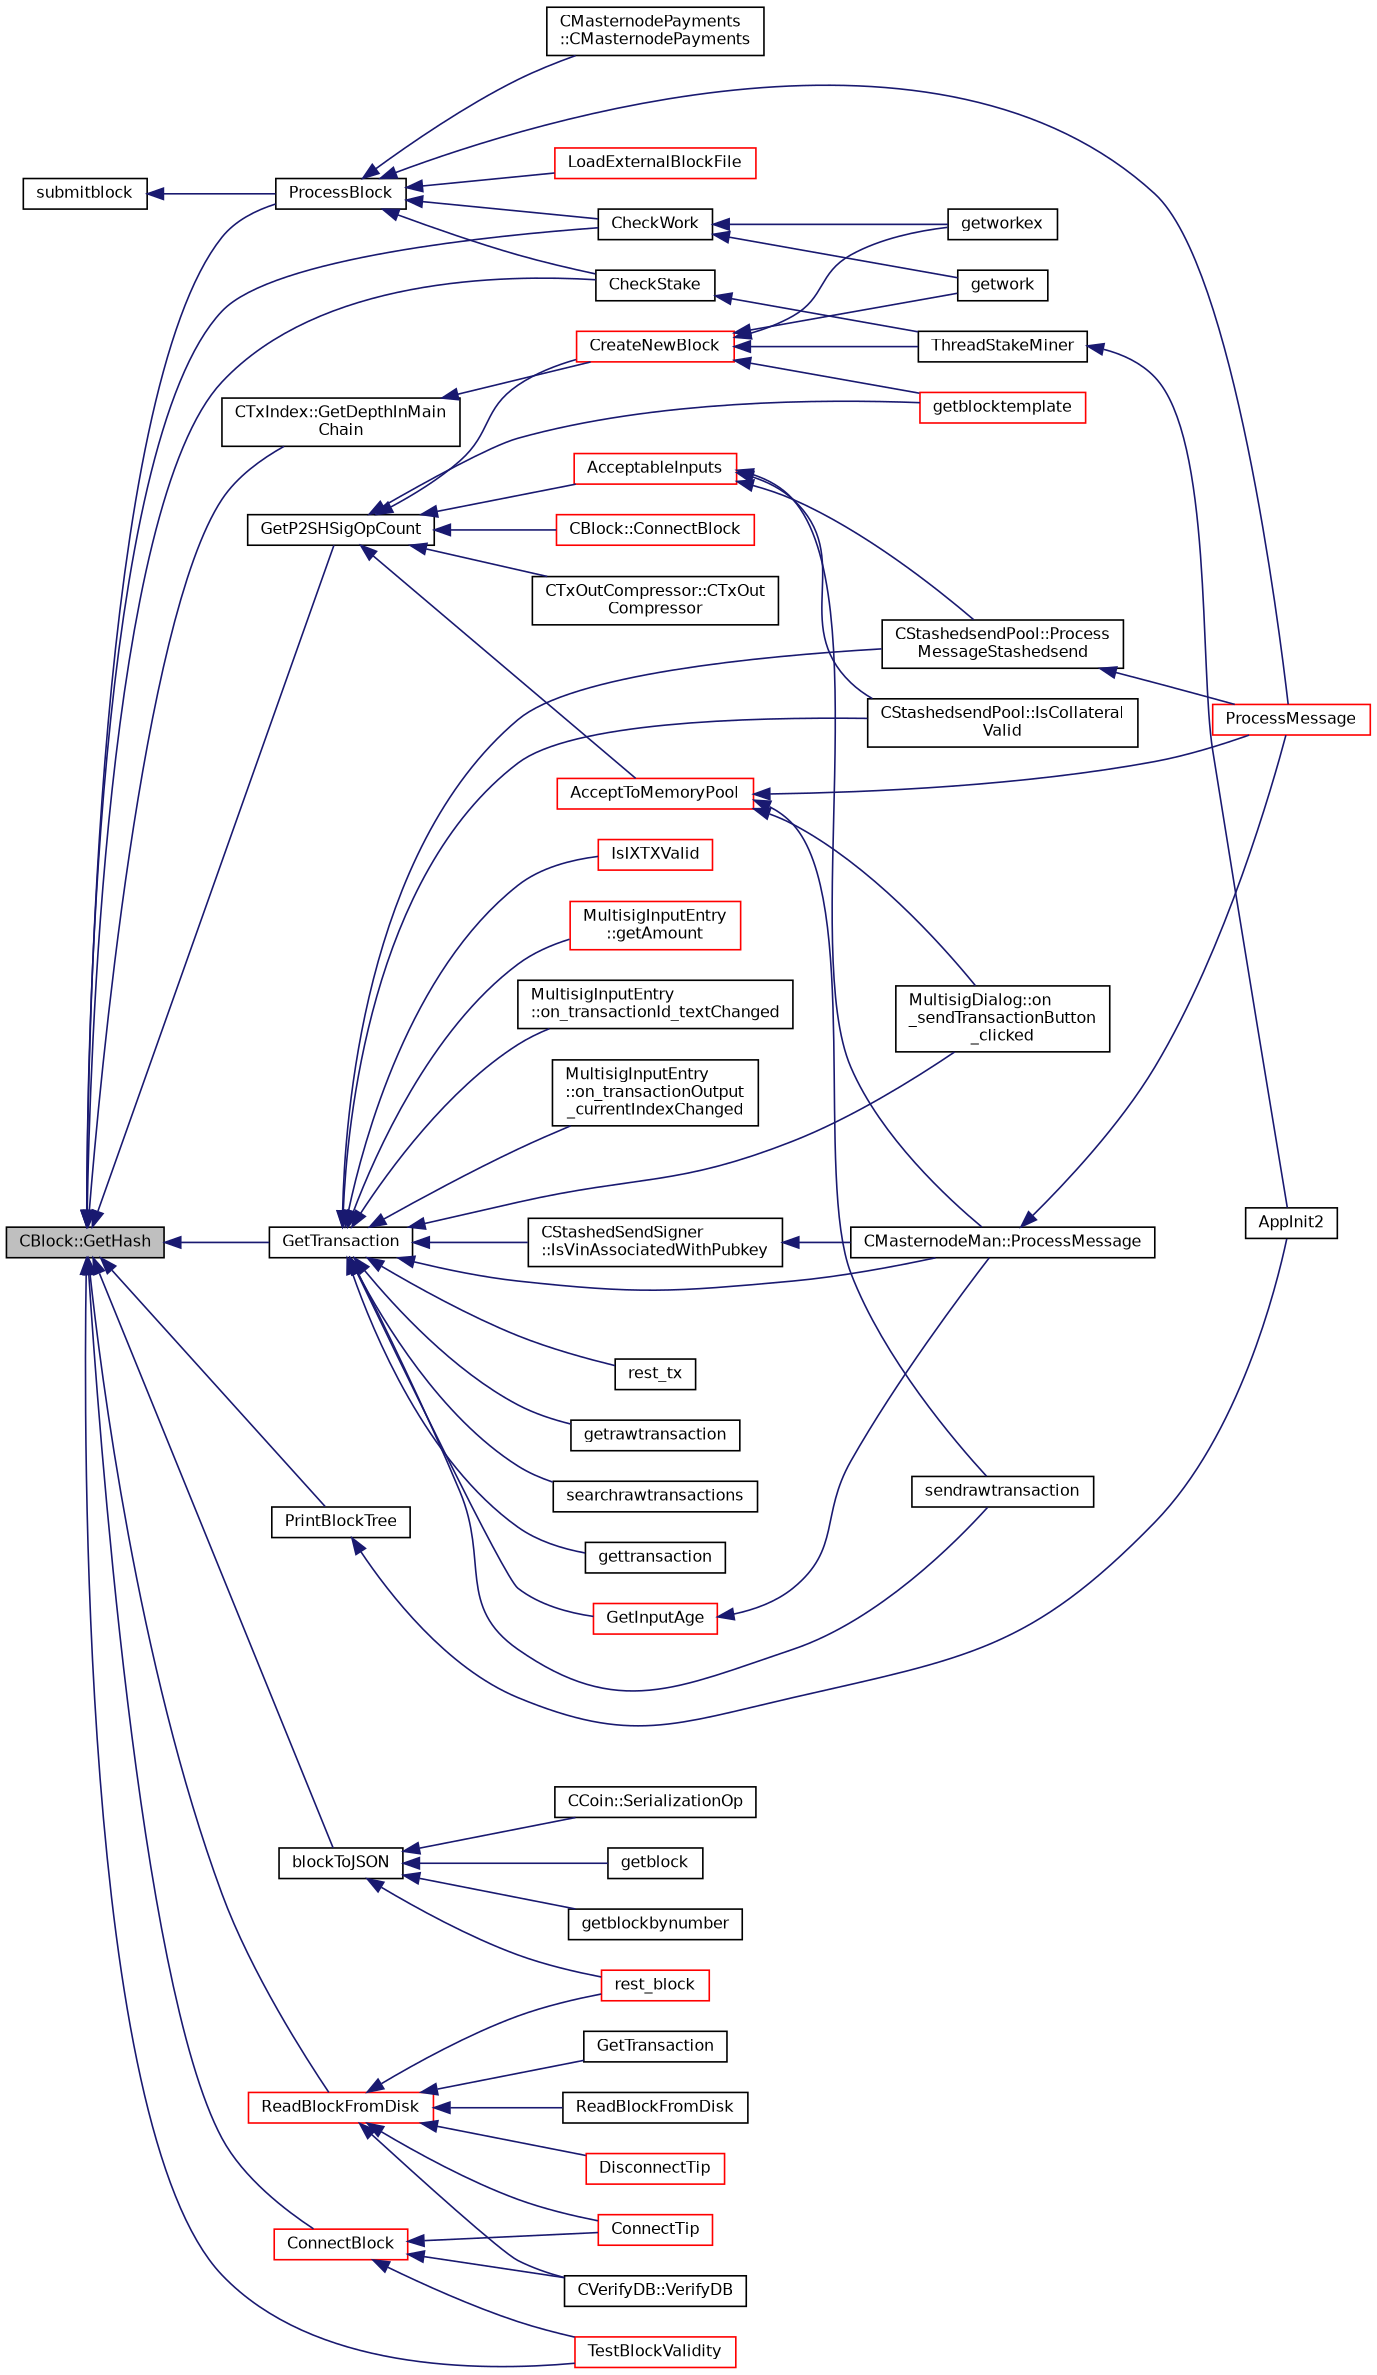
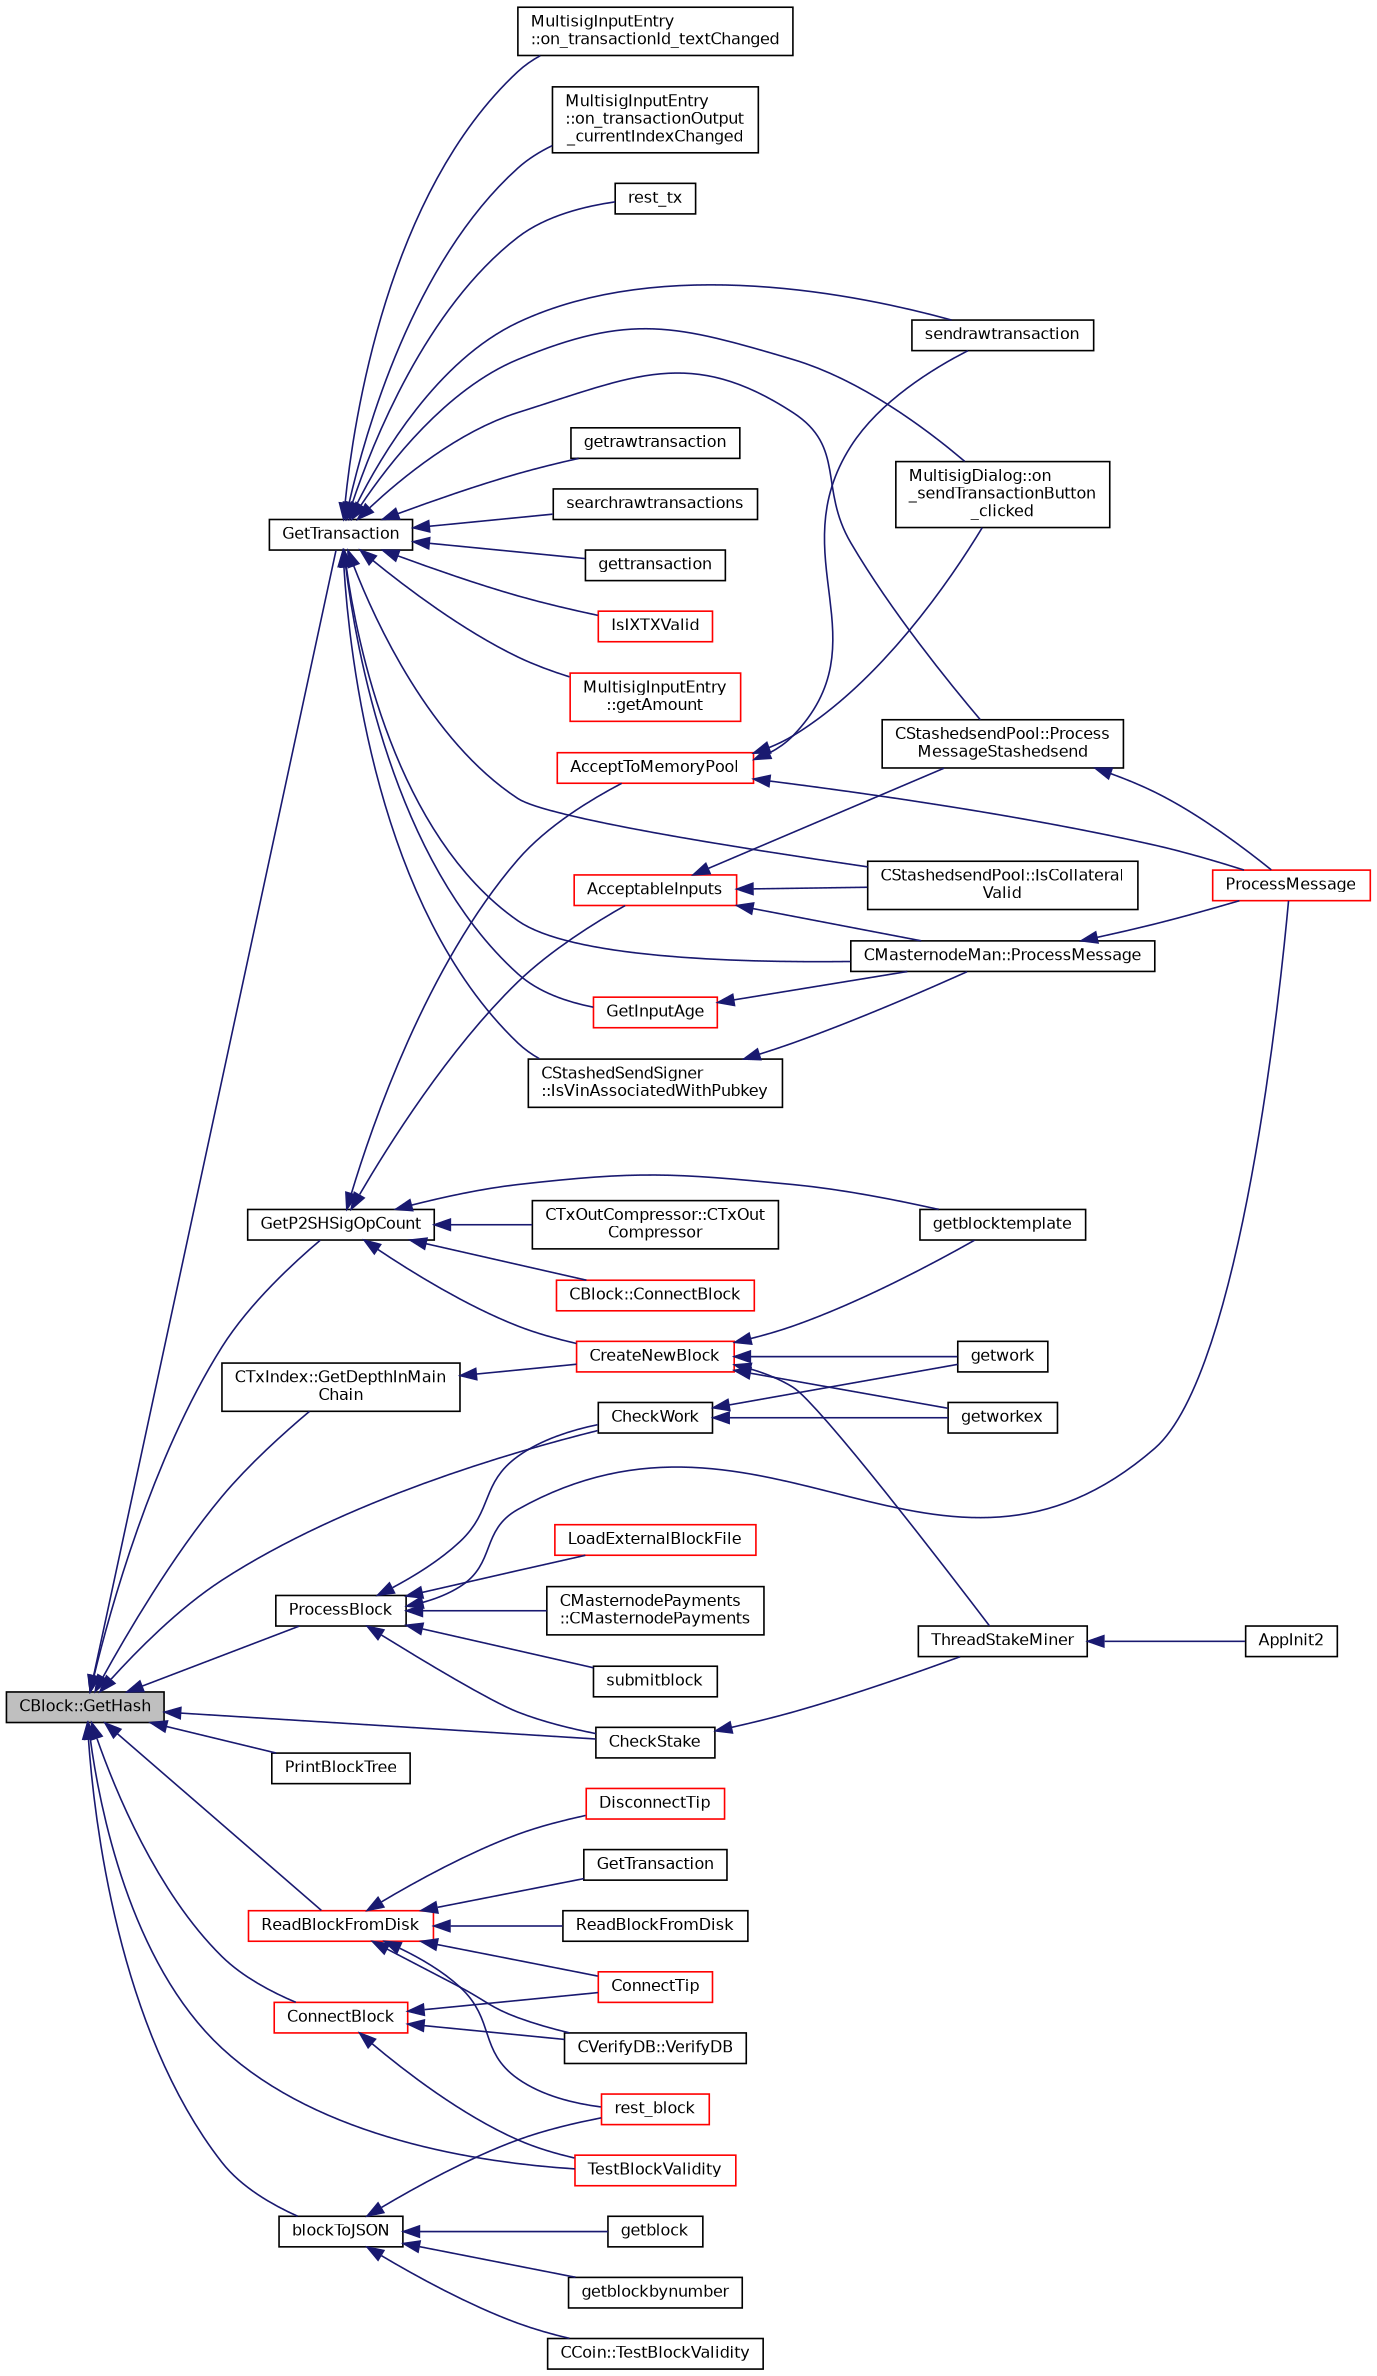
edge "ProcessBlock" -> "submitblock": reversed
node "getblocktemplate": color red -> black
edge "AppInit2" -> "PrintBlockTree": removed
node "CCoin::SerializationOp": label "CCoin::SerializationOp" -> "CCoin::TestBlockValidity"
